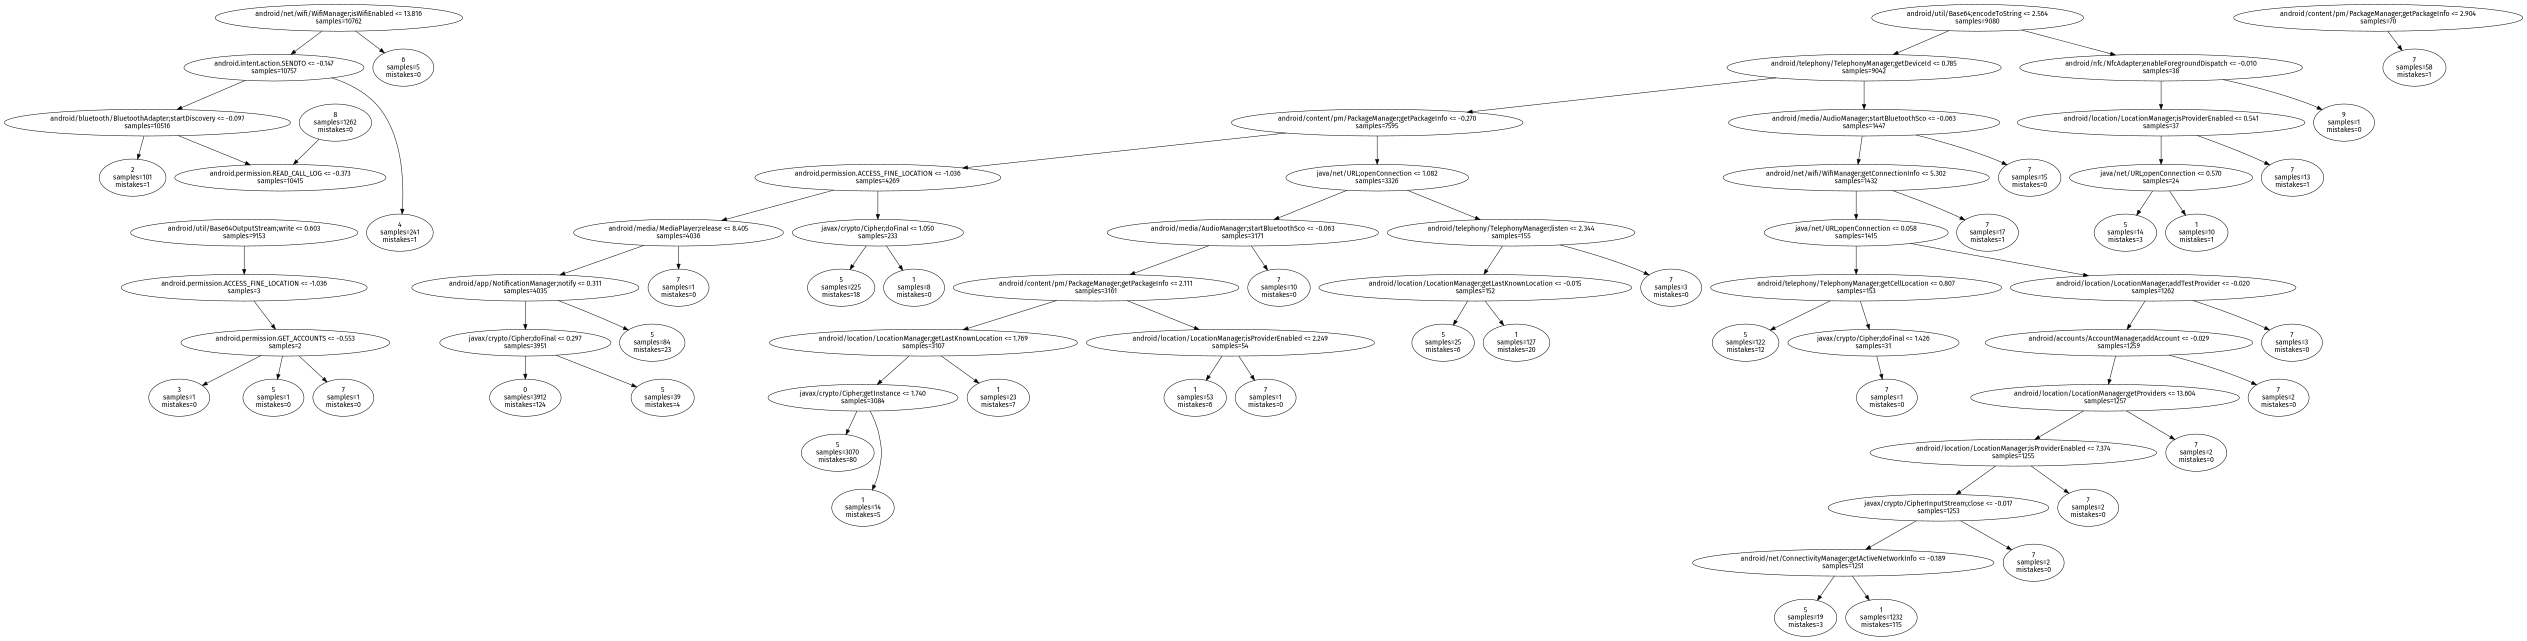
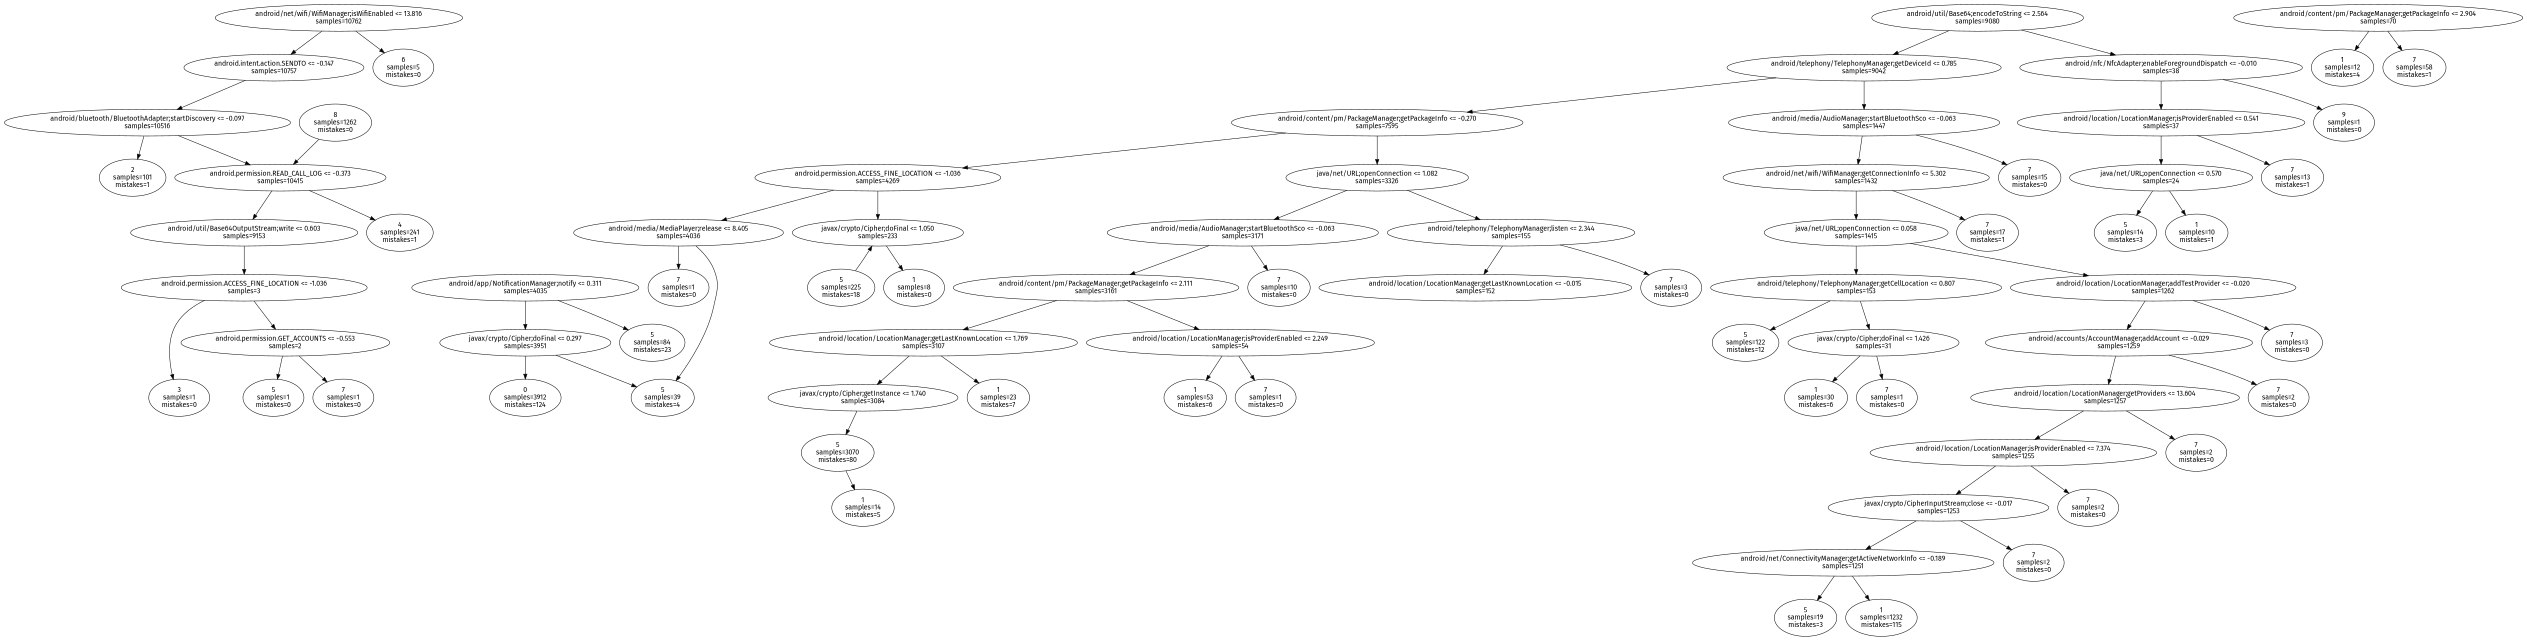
node "1 samples=12 mistakes=4": added
edge "android.intent.action.SENDTO <= -0.147 samples=10757" -> "4 samples=241 mistakes=1": now "android.permission.READ_CALL_LOG <= -0.373 samples=10415" -> "4 samples=241 mistakes=1"
edge "android.permission.READ_CALL_LOG <= -0.373 samples=10415" -> "android/util/Base64OutputStream;write <= 0.603 samples=9153": added
edge "javax/crypto/Cipher;doFinal <= 1.050 samples=233" -> "5 samples=225 mistakes=18": reversed
edge "android/media/MediaPlayer;release <= 8.405 samples=4036" -> "android/app/NotificationManager;notify <= 0.311 samples=4035": now "android/media/MediaPlayer;release <= 8.405 samples=4036" -> "5 samples=39 mistakes=4"
node "5 samples=25 mistakes=6": removed
node "1 samples=127 mistakes=20": removed
edge "android.permission.GET_ACCOUNTS <= -0.553 samples=2" -> "3 samples=1 mistakes=0": now "android.permission.ACCESS_FINE_LOCATION <= -1.036 samples=3" -> "3 samples=1 mistakes=0"
node "1 samples=30 mistakes=6": added
edge "javax/crypto/Cipher;getInstance <= 1.740 samples=3084" -> "1 samples=14 mistakes=5": now "5 samples=3070 mistakes=80" -> "1 samples=14 mistakes=5"
